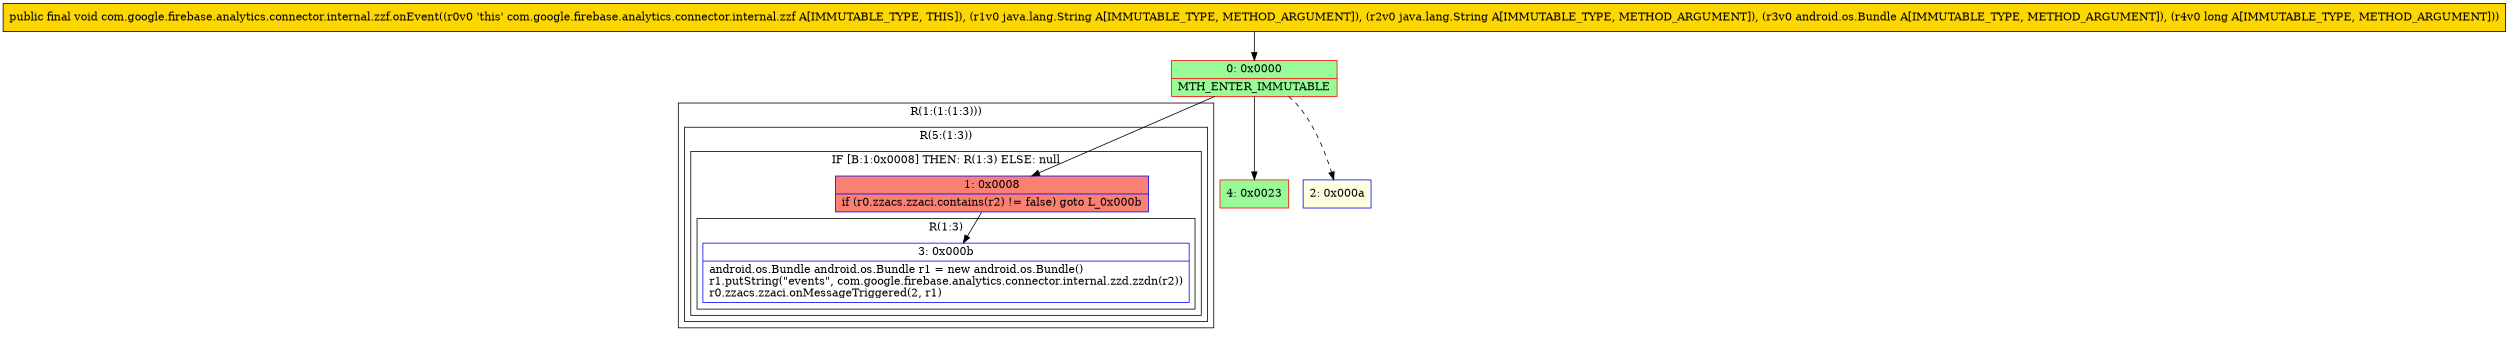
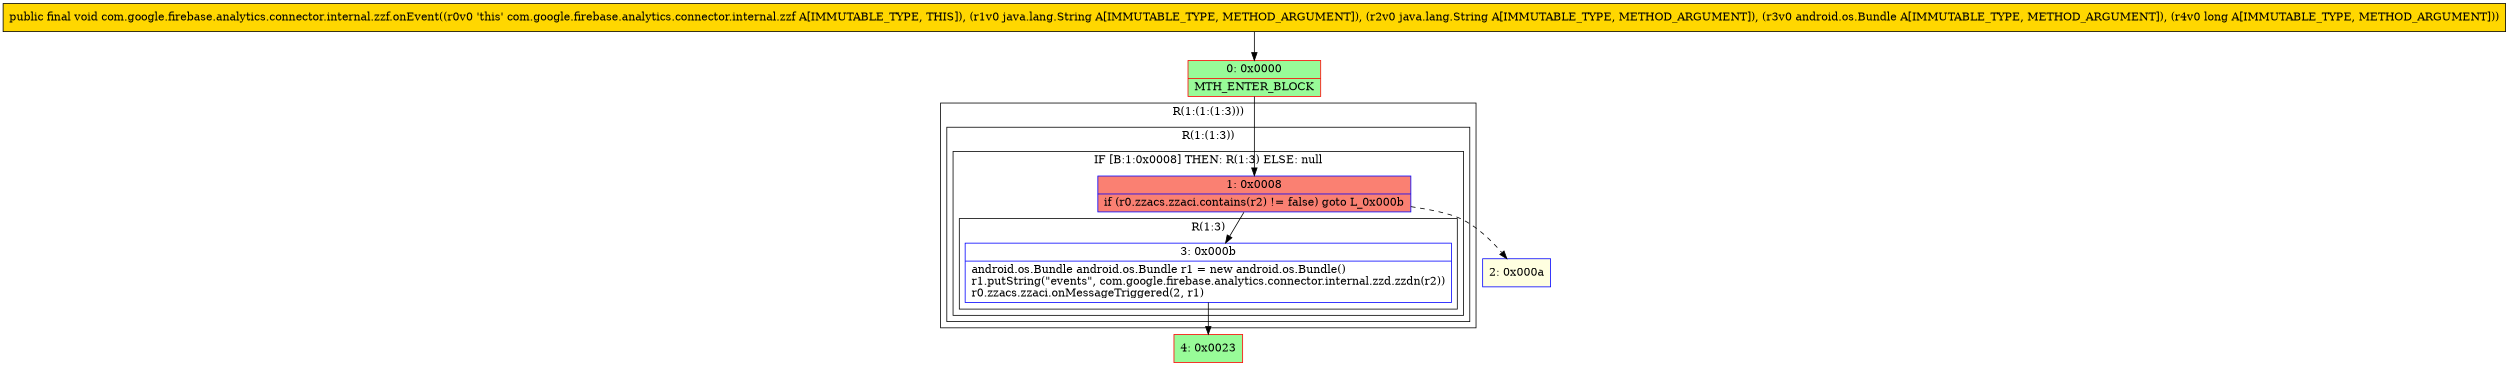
node "0: 0x0000": text "MTH_ENTER_IMMUTABLE" -> "MTH_ENTER_BLOCK"
edge "0: 0x0000" -> "2: 0x000a": now "1: 0x0008" -> "2: 0x000a"
edge "0: 0x0000" -> "4: 0x0023": now "3: 0x000b" -> "4: 0x0023"
cluster "R(5:(1:3))": label "R(5:(1:3))" -> "R(1:(1:3))"
